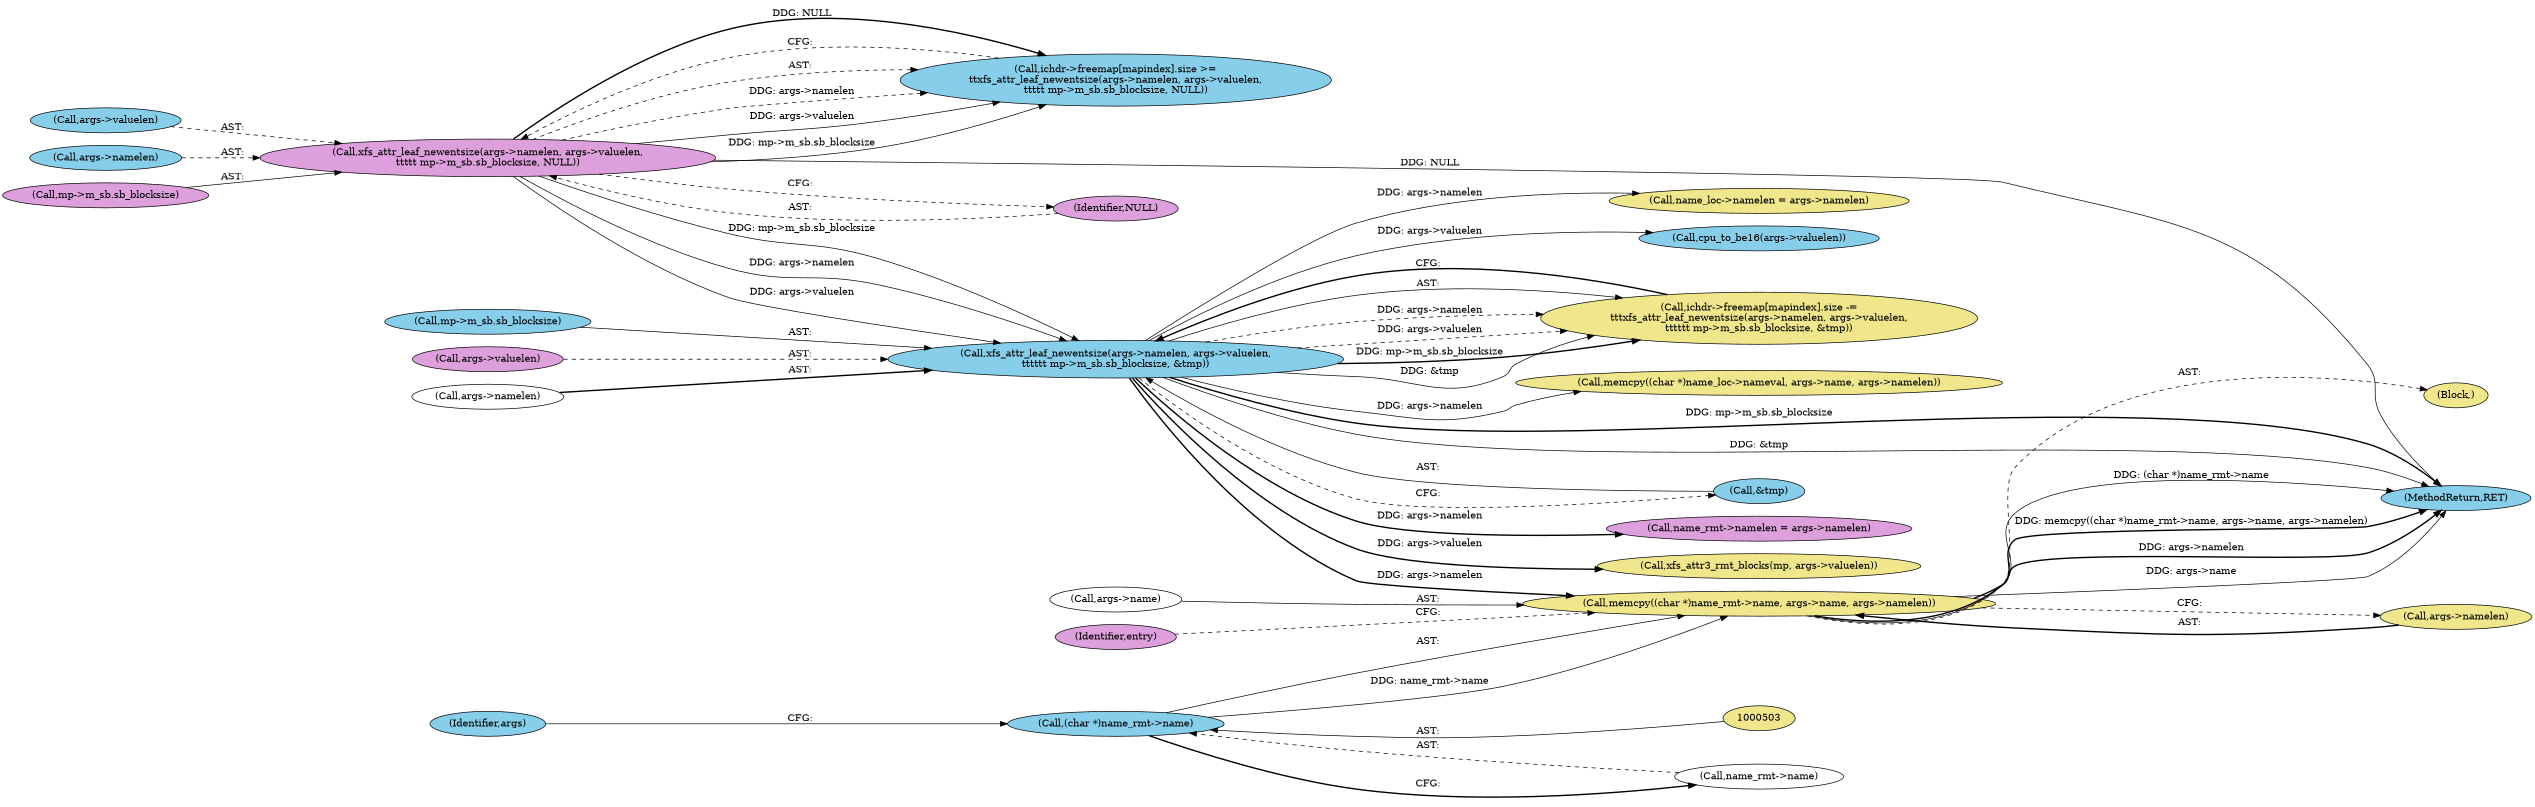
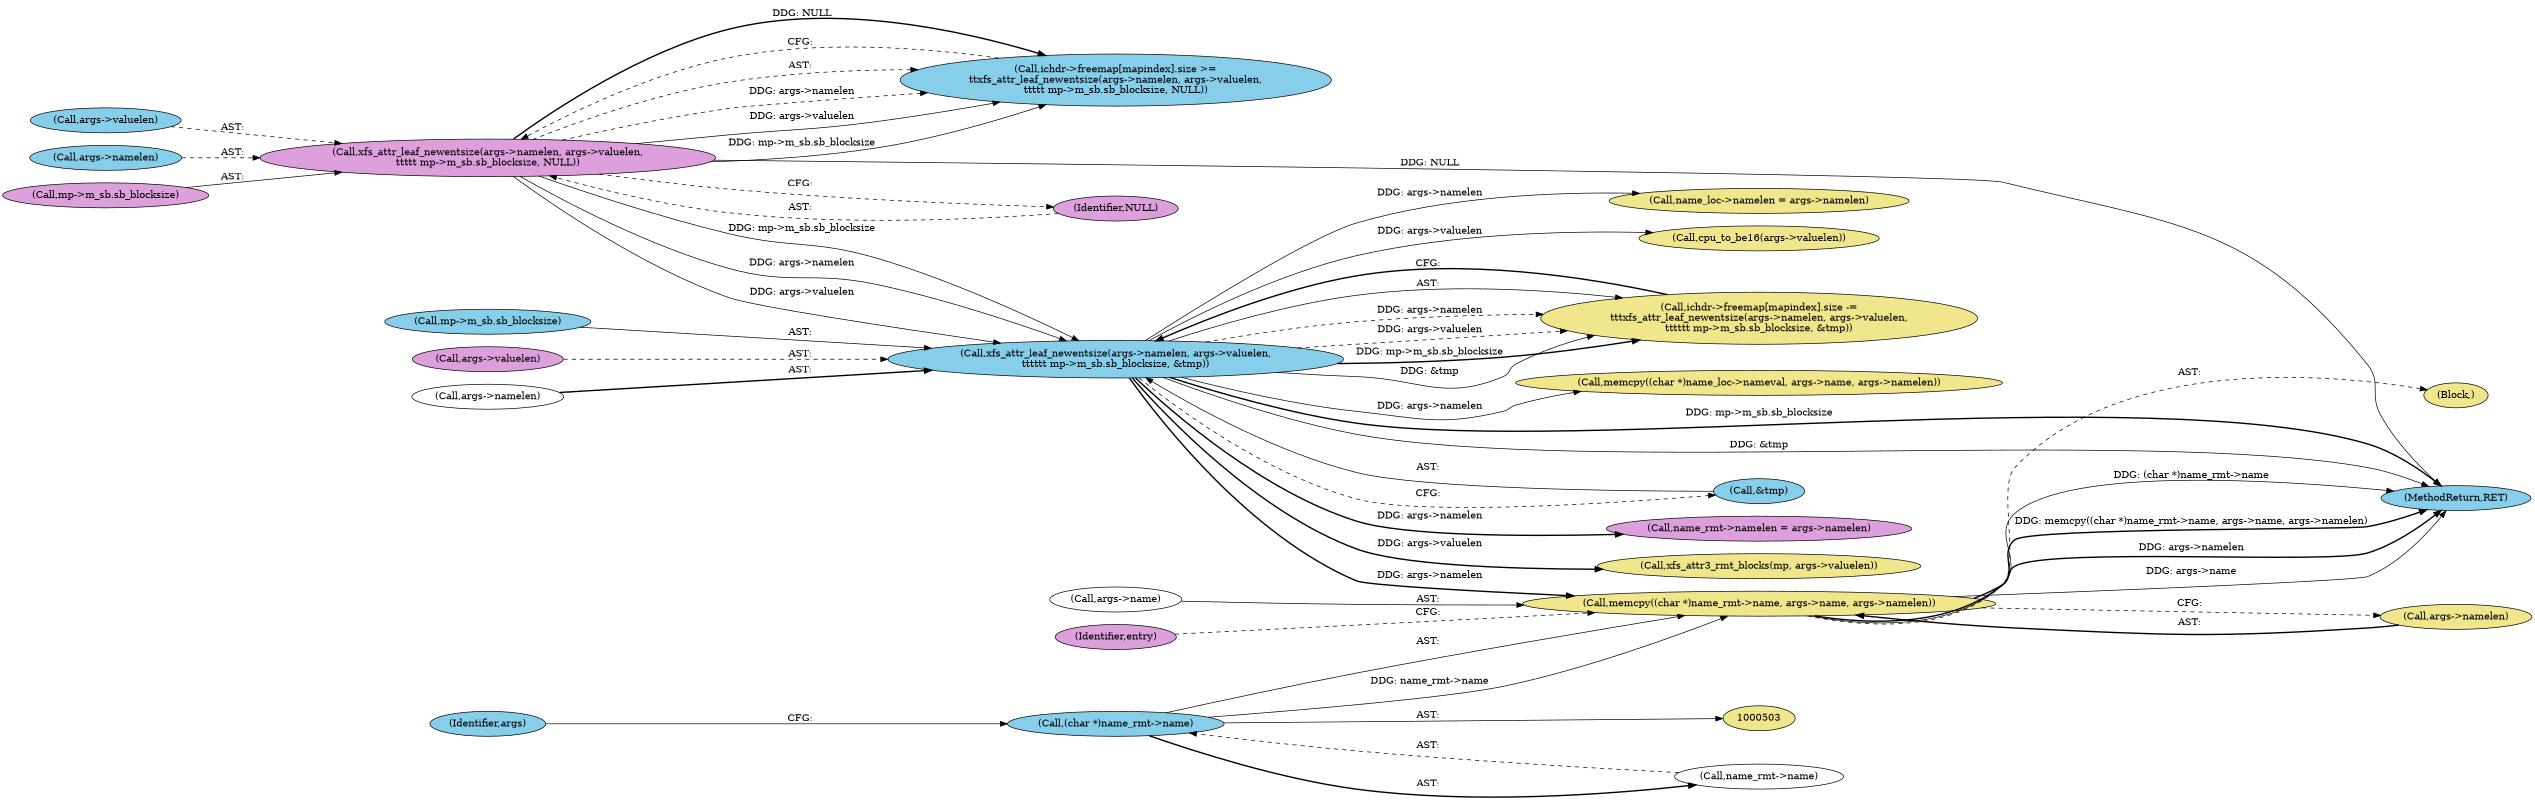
node "(Call,cpu_to_be16(args->valuelen))": fillcolor skyblue -> khaki
edge "1000503" -> "(Call,(char *)name_rmt->name)": reversed
edge "(Call,(char *)name_rmt->name)" -> "(Call,name_rmt->name)": label "CFG: " -> "AST: "
